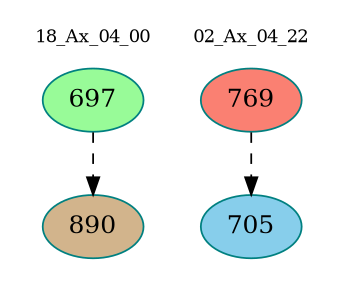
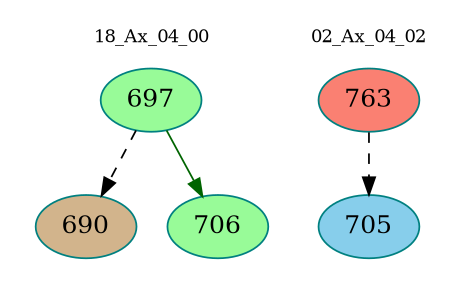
cluster "02_Ax_04_22": label "02_Ax_04_22" -> "02_Ax_04_02"
node "769": label "769" -> "763"
node "890": label "890" -> "690"
node "706": added
